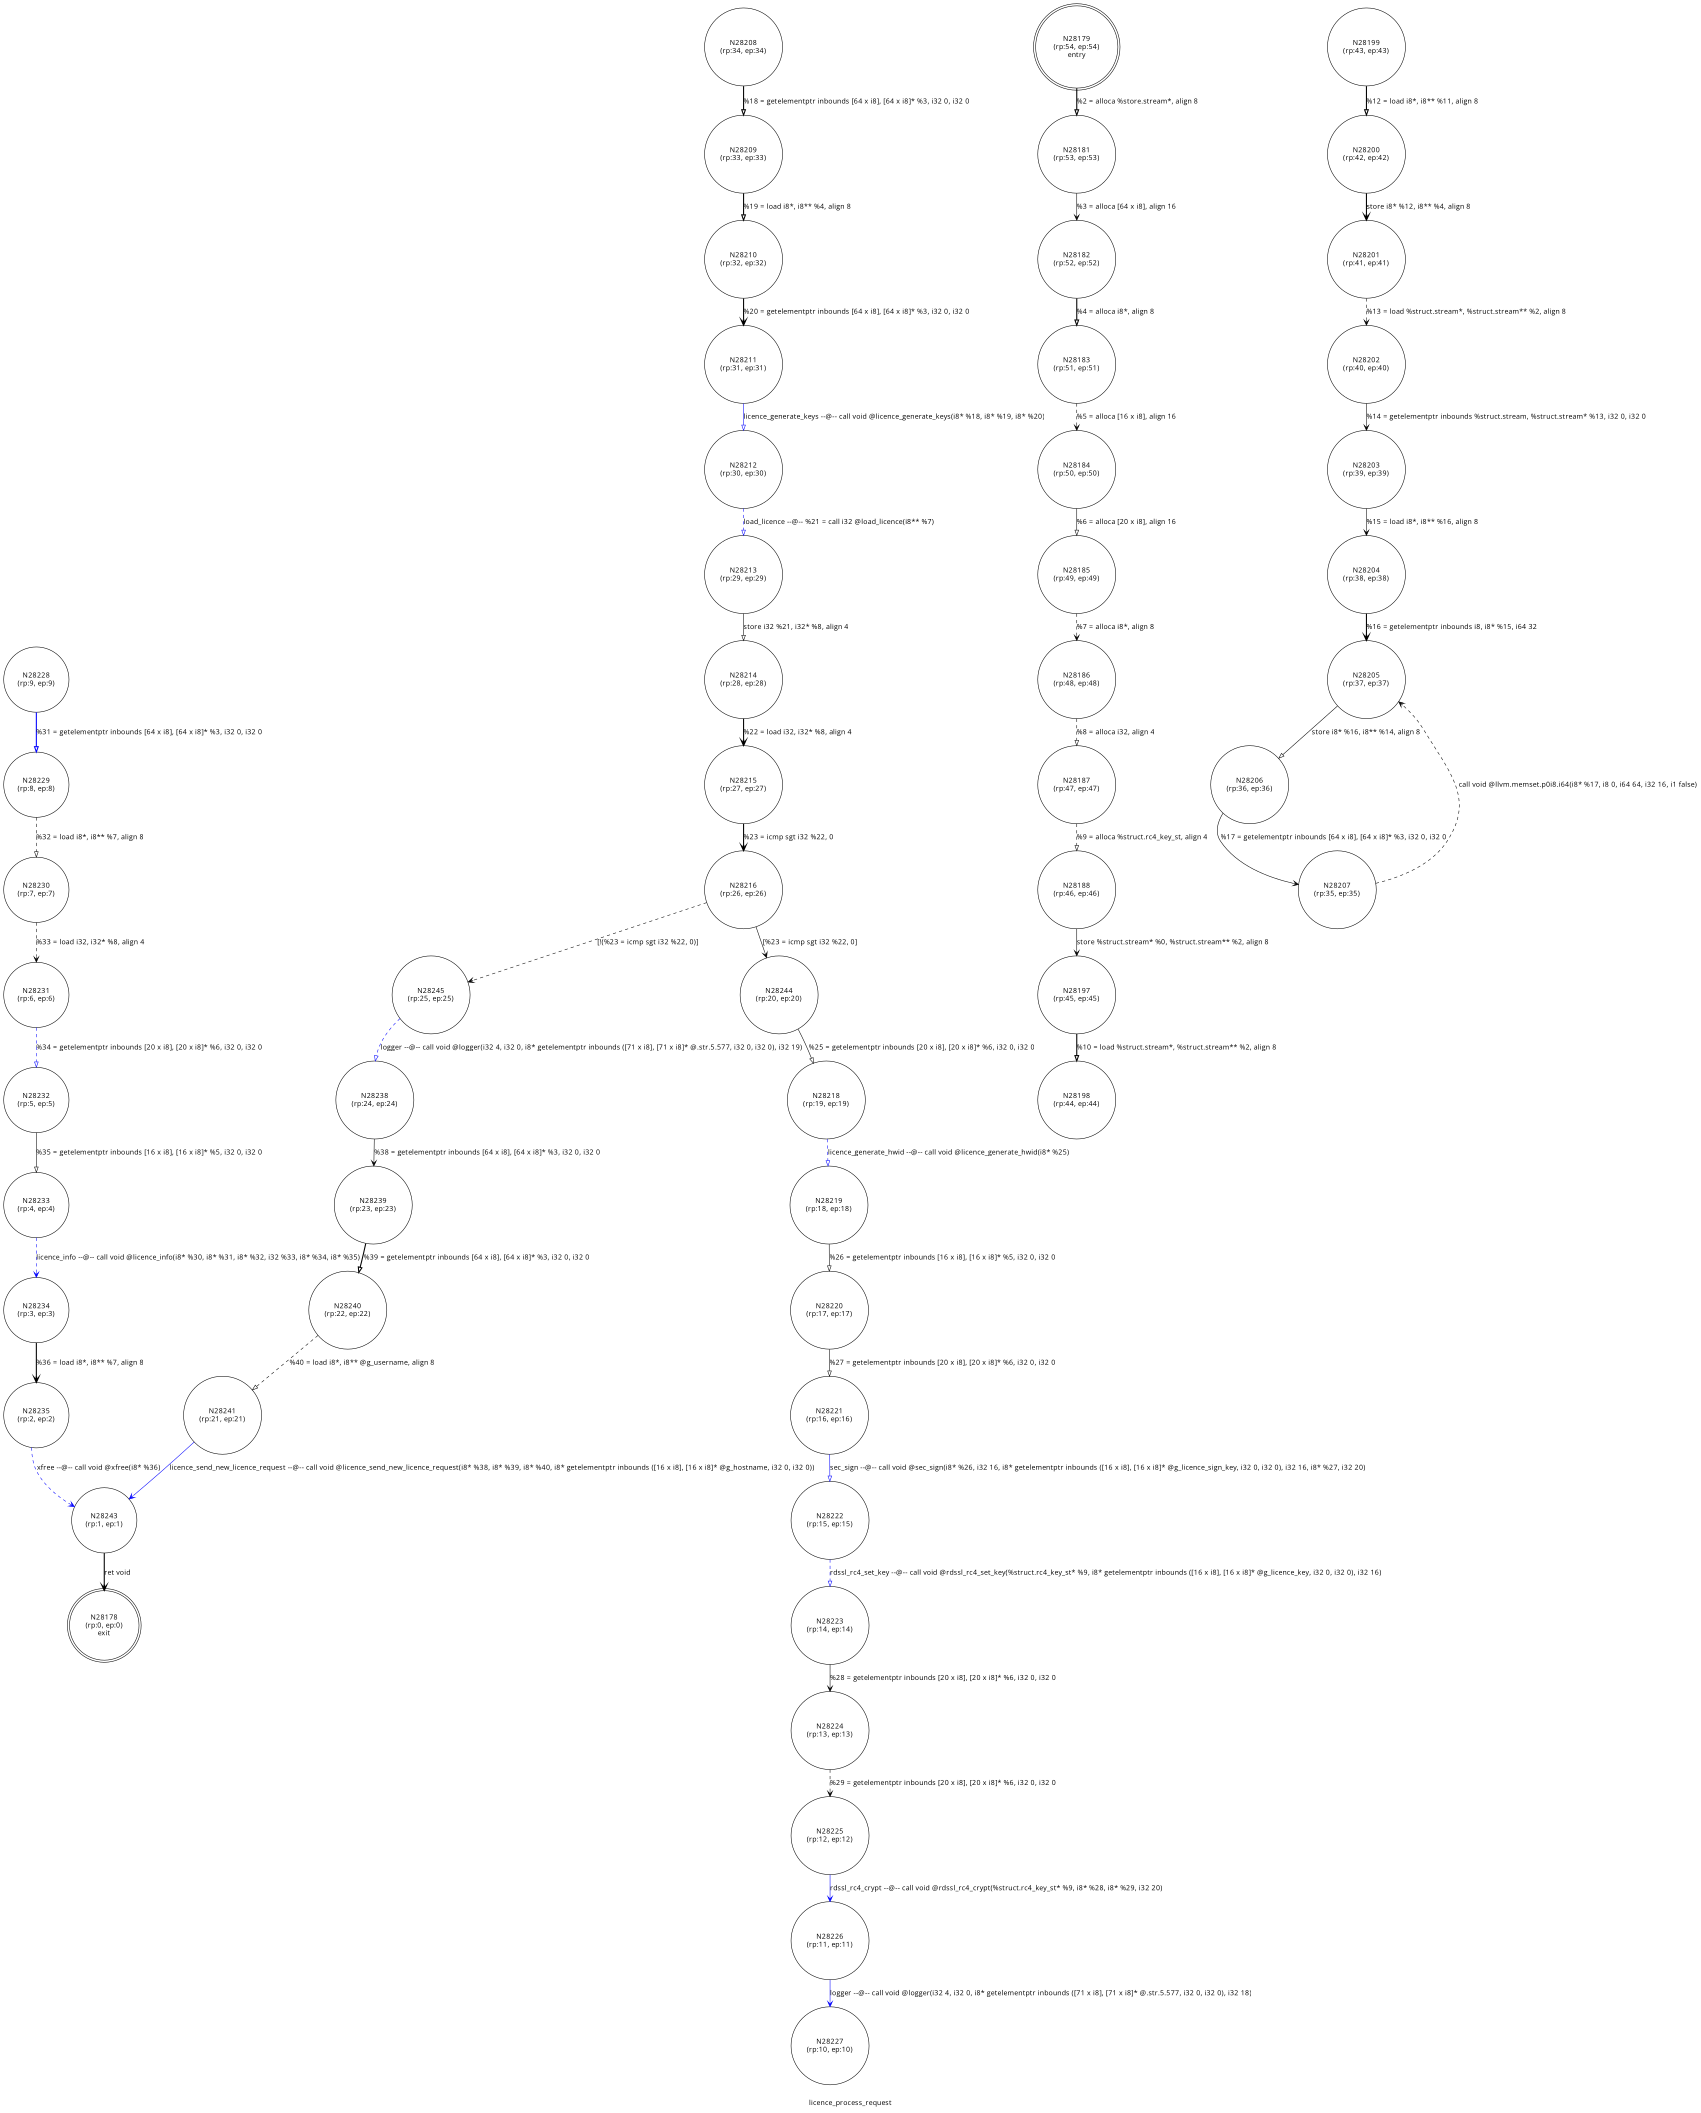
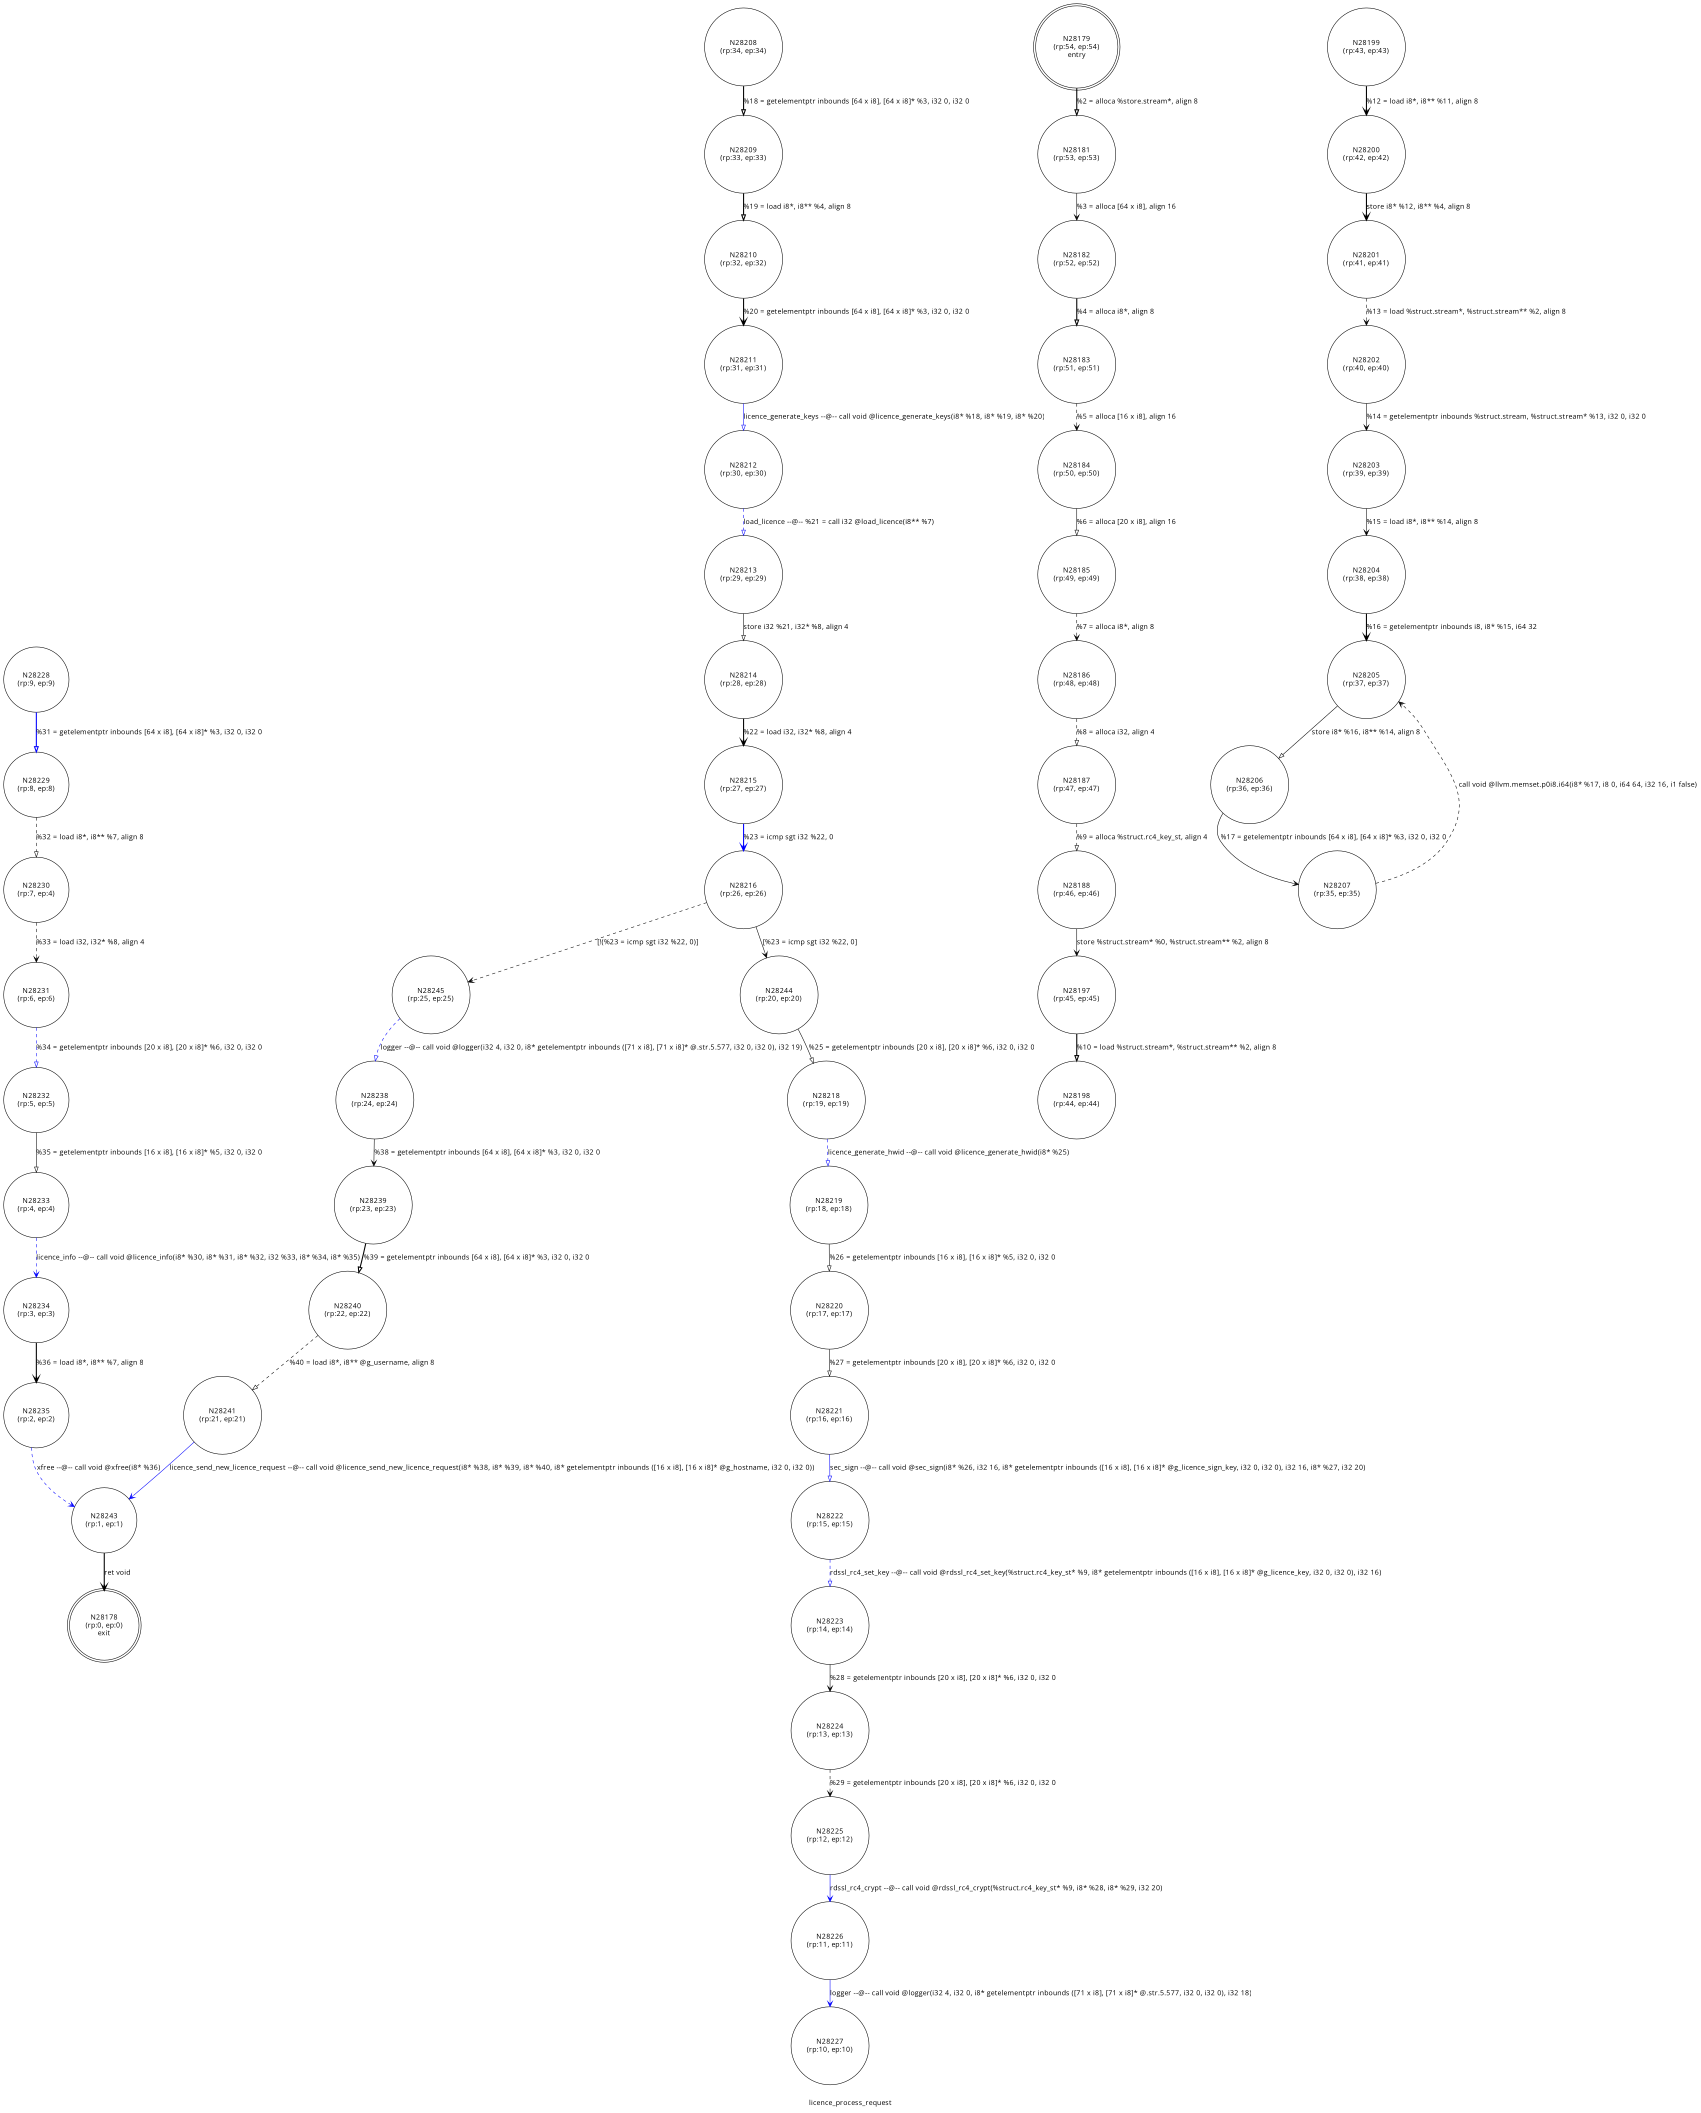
edge "N28199 (rp:43, ep:43)" -> "N28200 (rp:42, ep:42)": arrowhead onormal -> vee
edge "N28203 (rp:39, ep:39)" -> "N28204 (rp:38, ep:38)": label "%15 = load i8*, i8** %16, align 8" -> "%15 = load i8*, i8** %14, align 8"
edge "N28215 (rp:27, ep:27)" -> "N28216 (rp:26, ep:26)": color black -> blue
node "N28230 (rp:7, ep:7)": label "N28230 (rp:7, ep:7)" -> "N28230 (rp:7, ep:4)"
